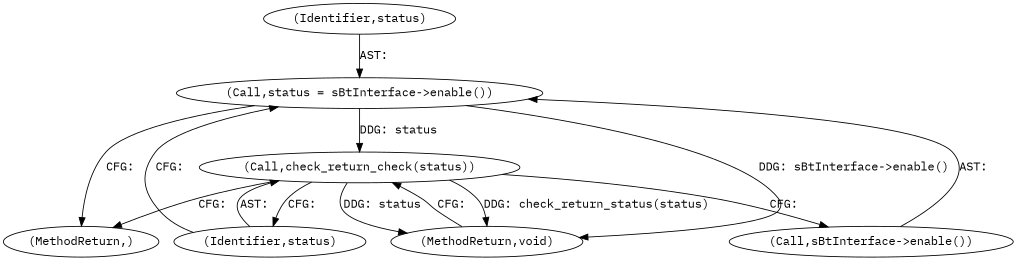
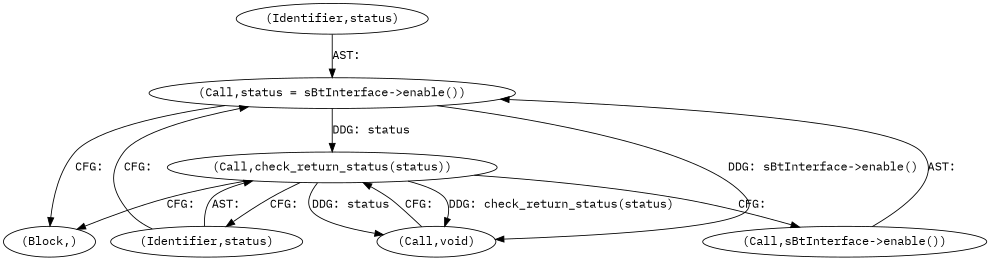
node "(Call,check_return_check(status))": label "(Call,check_return_check(status))" -> "(Call,check_return_status(status))"
node "(MethodReturn,)": label "(MethodReturn,)" -> "(Block,)"
node "(MethodReturn,void)": label "(MethodReturn,void)" -> "(Call,void)"
